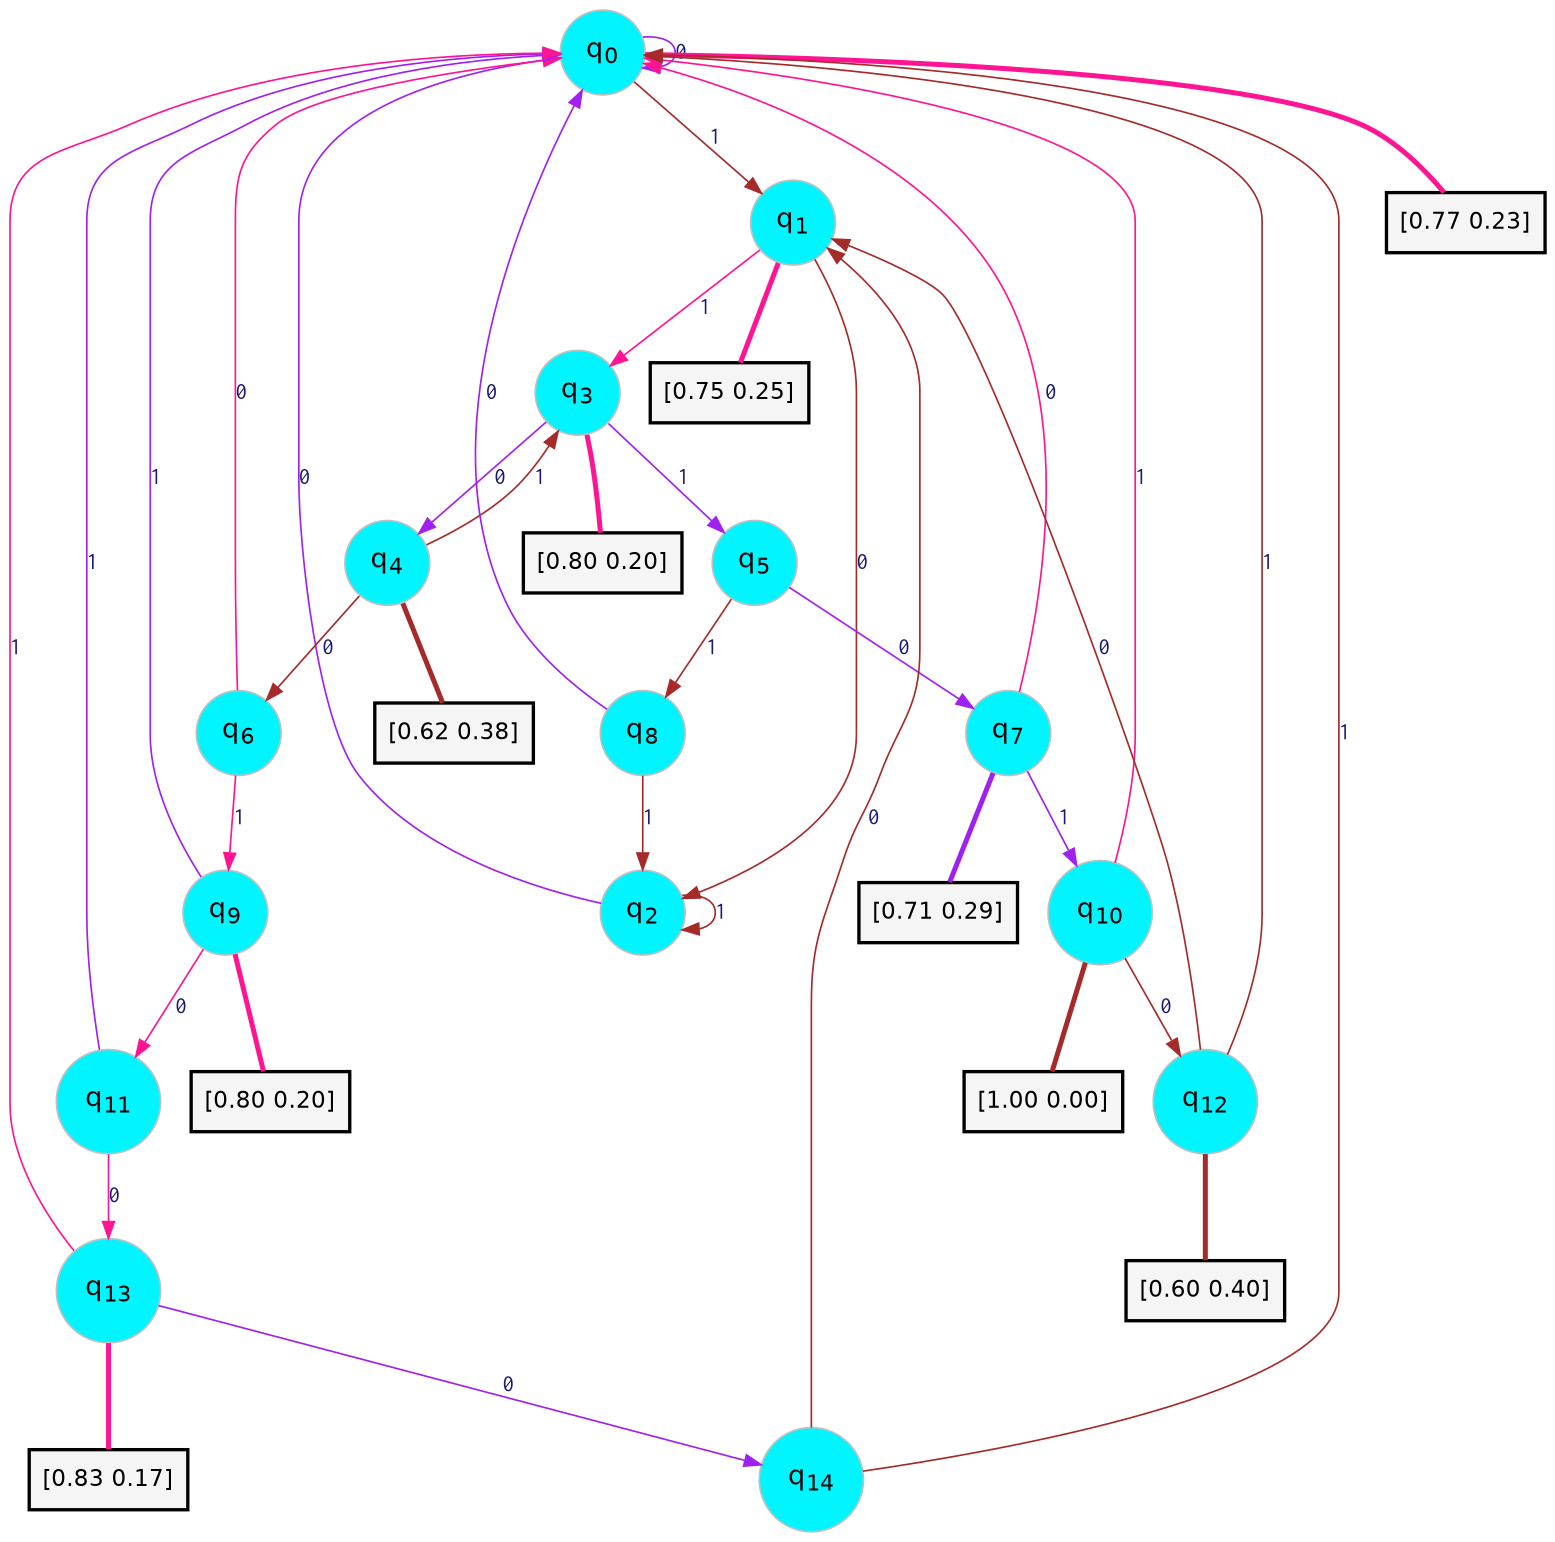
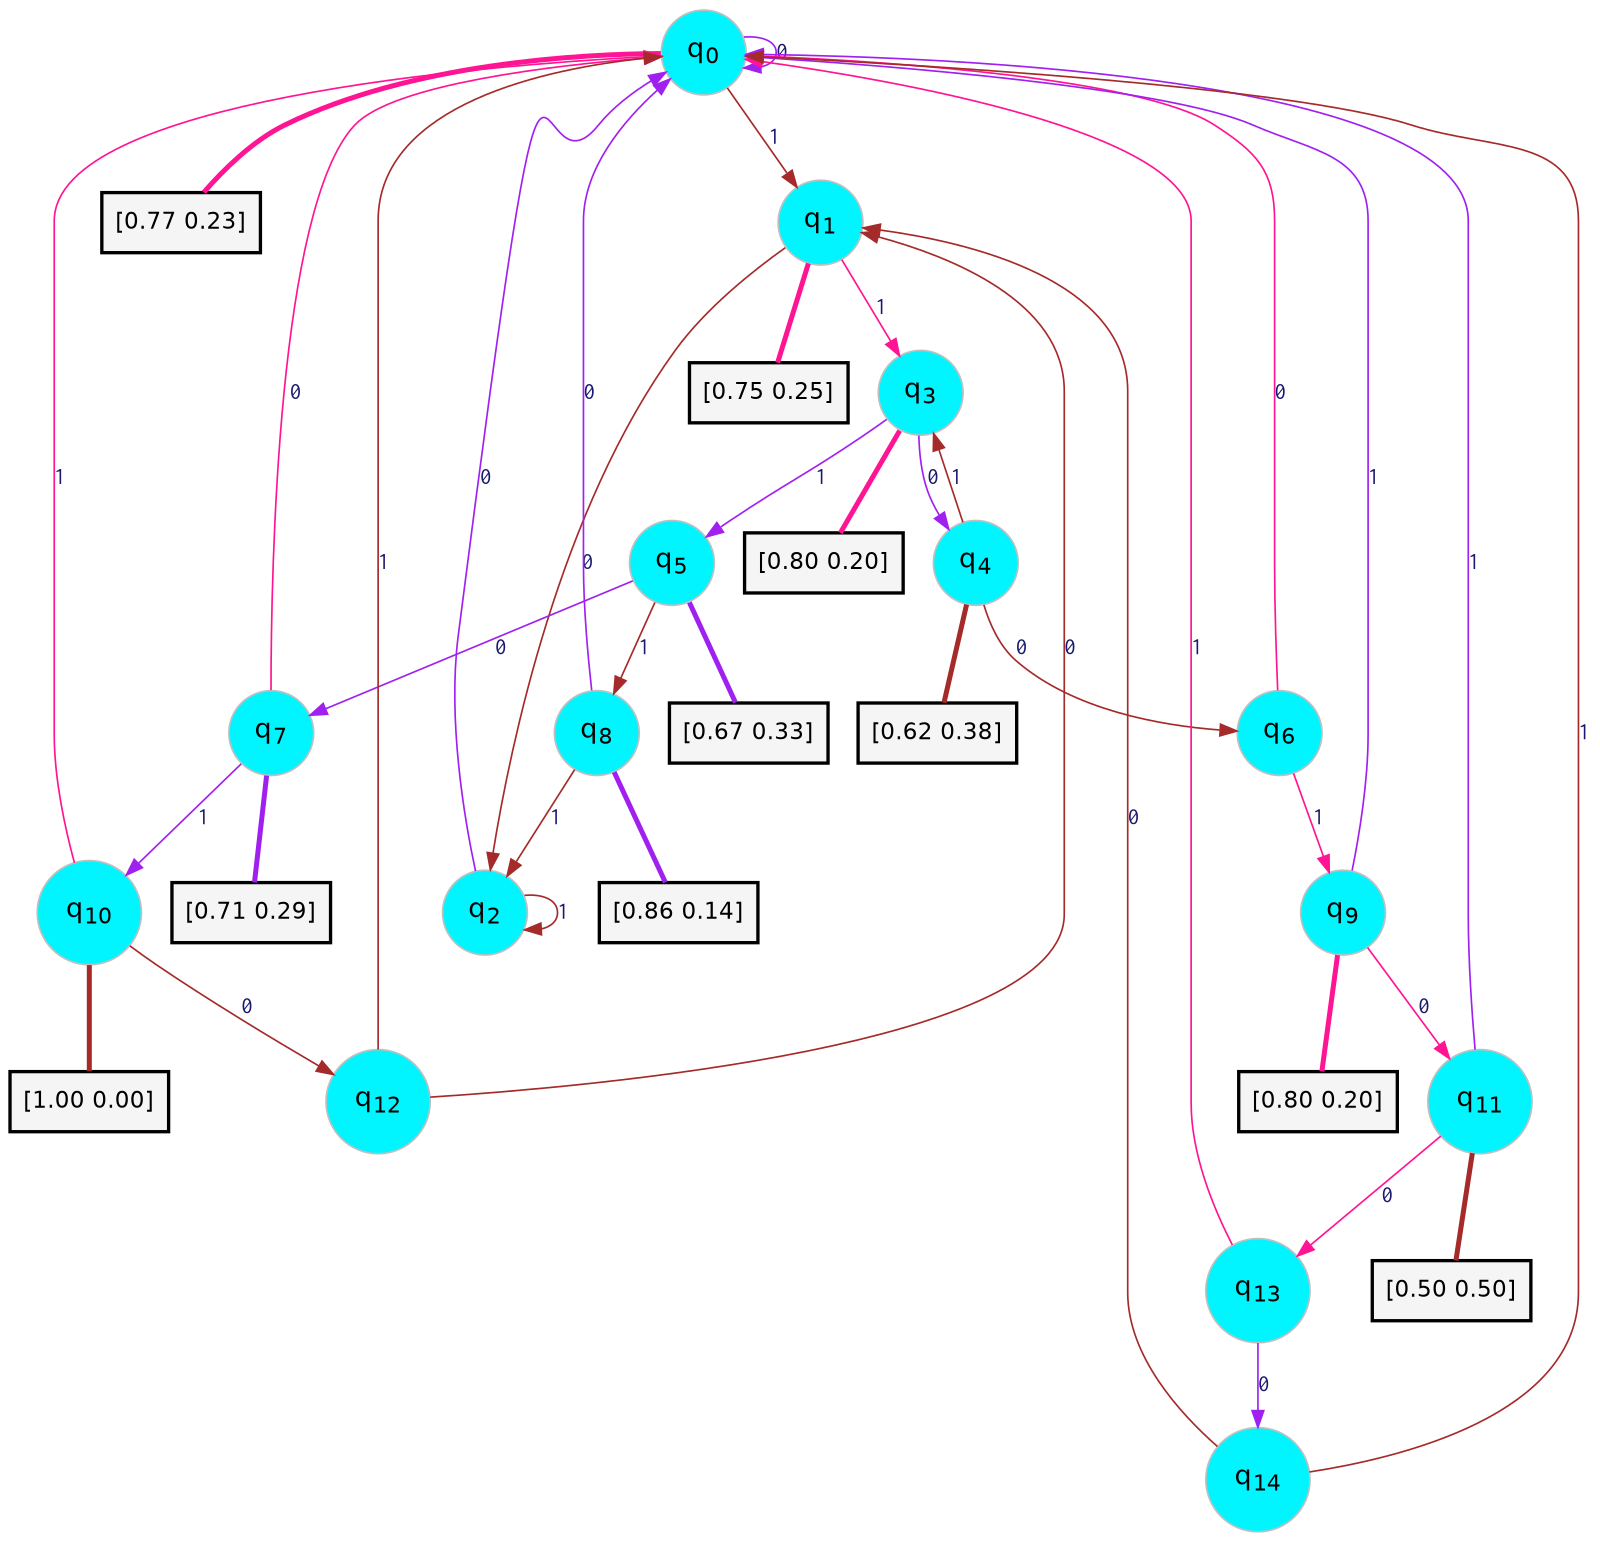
node "[0.67 0.33]": added
node "[0.86 0.14]": added
node "[0.60 0.40]": removed
node "[0.50 0.50]": added
node "[0.83 0.17]": removed
